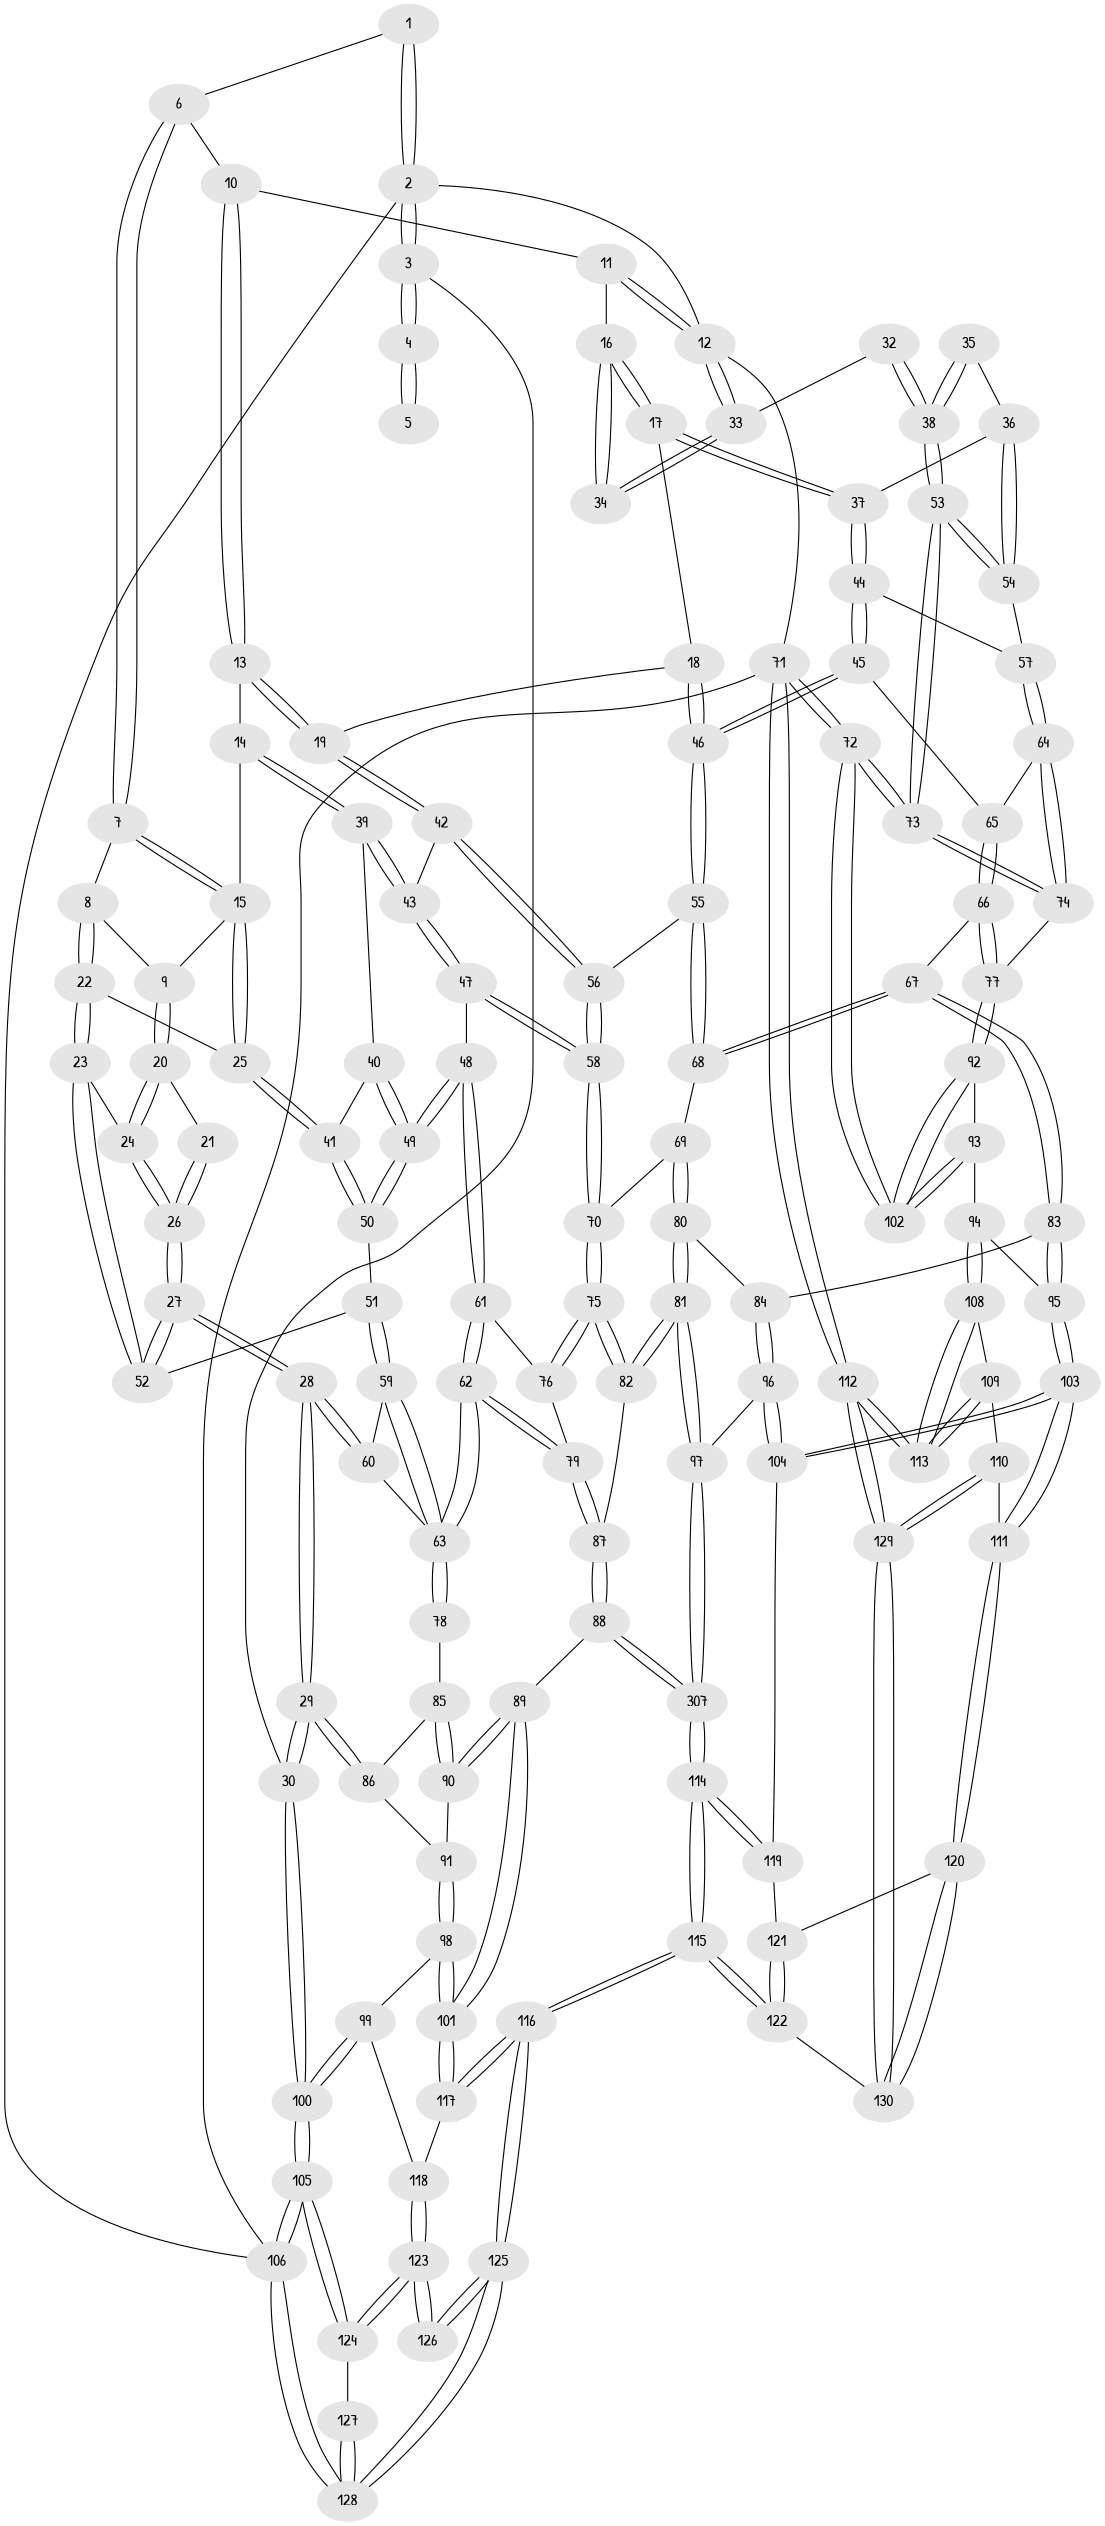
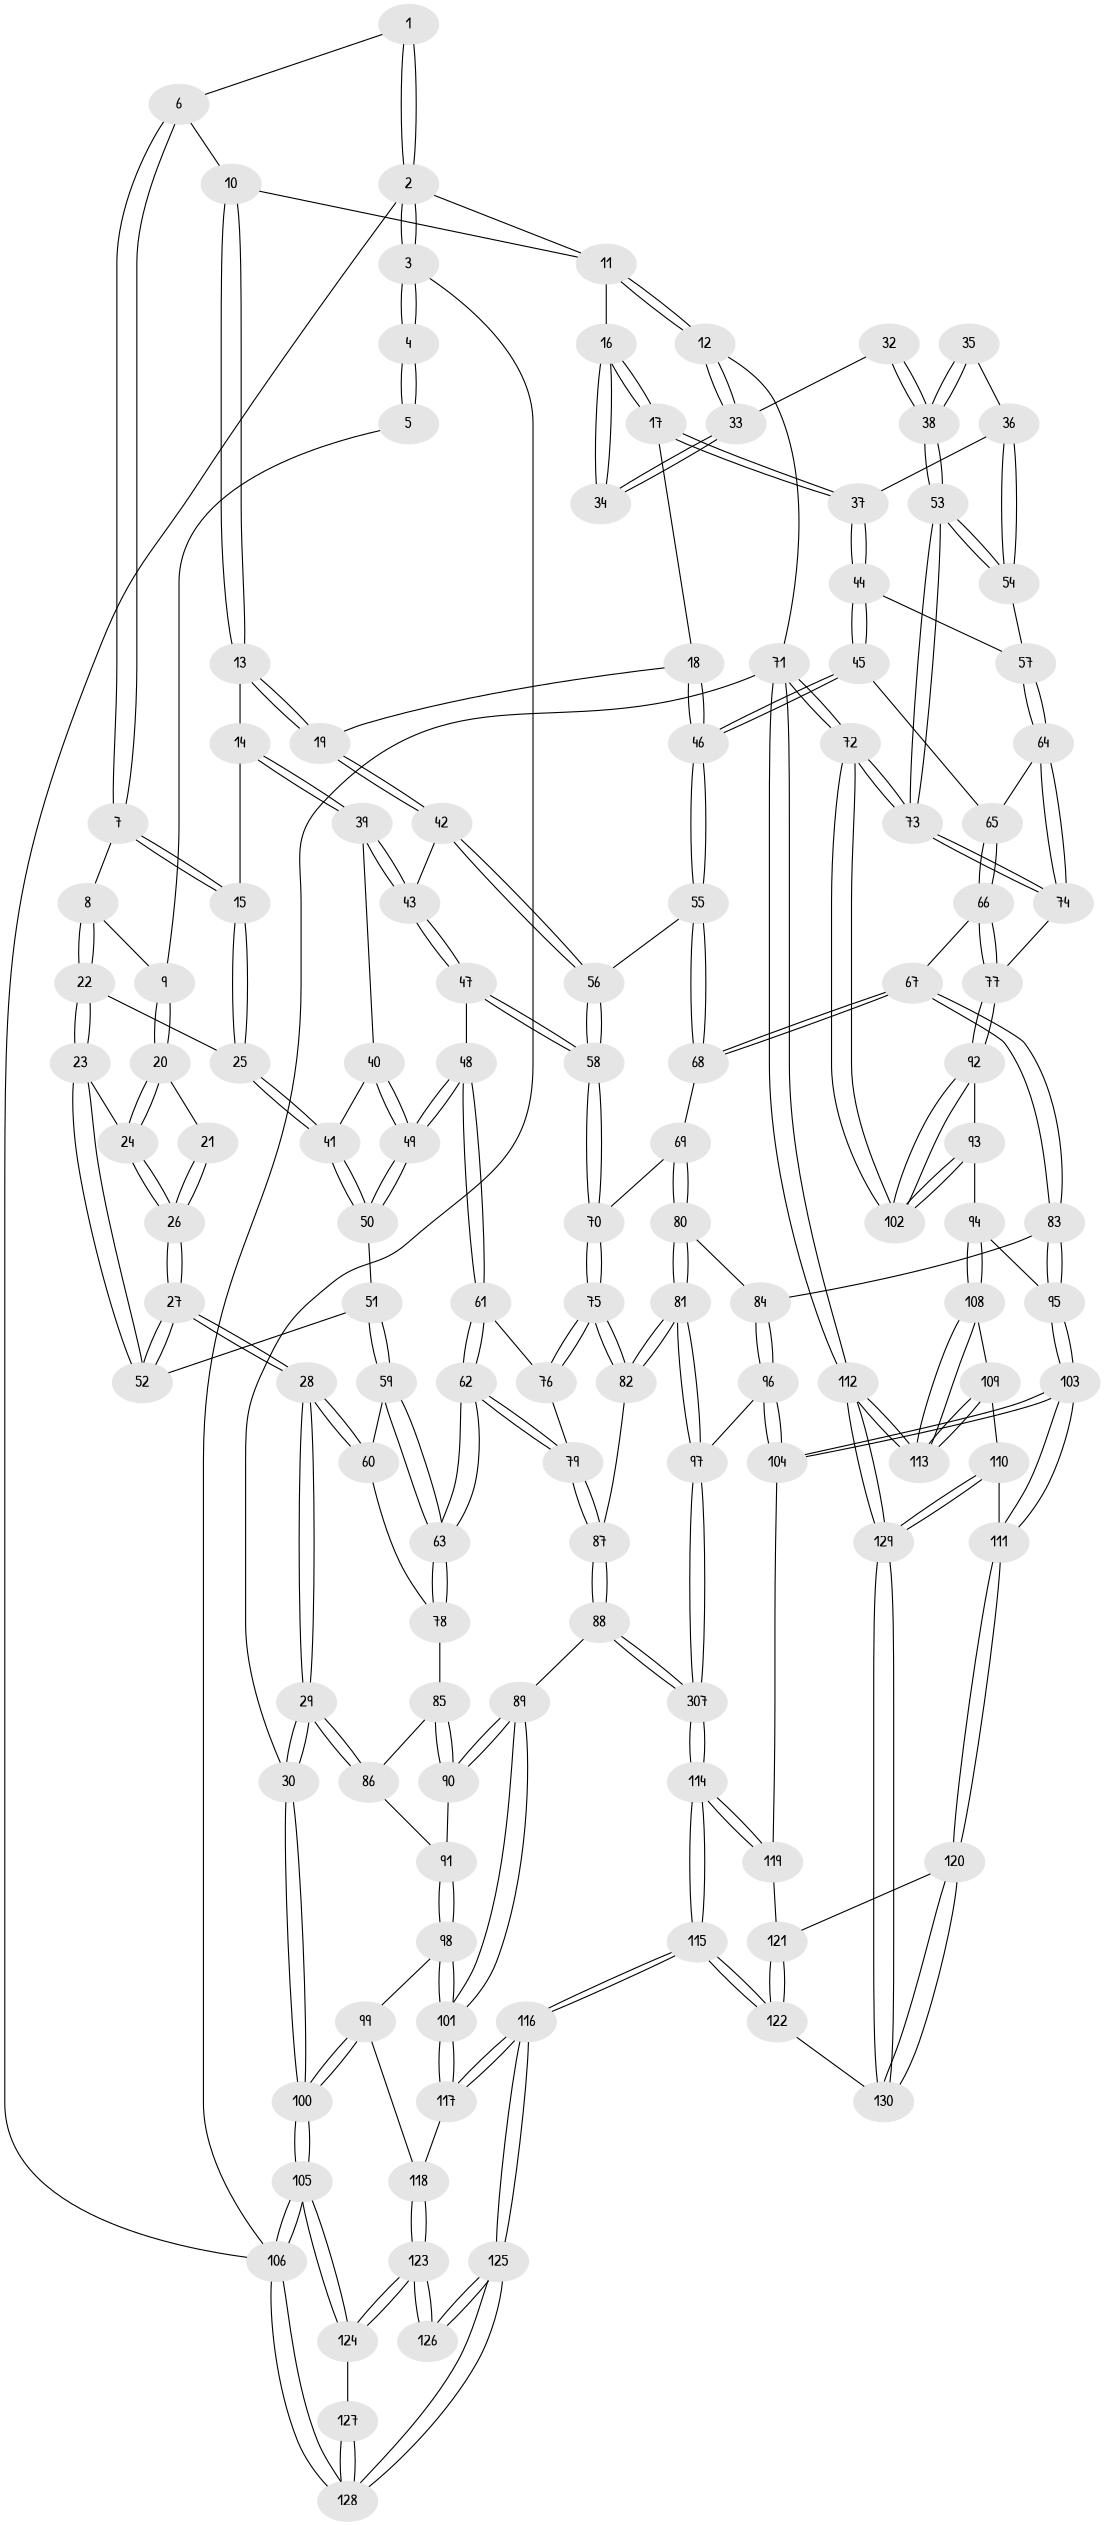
edge "2" -- "12": now "2" -- "11"
edge "15" -- "9": now "5" -- "9"
edge "60" -- "63": now "60" -- "78"
